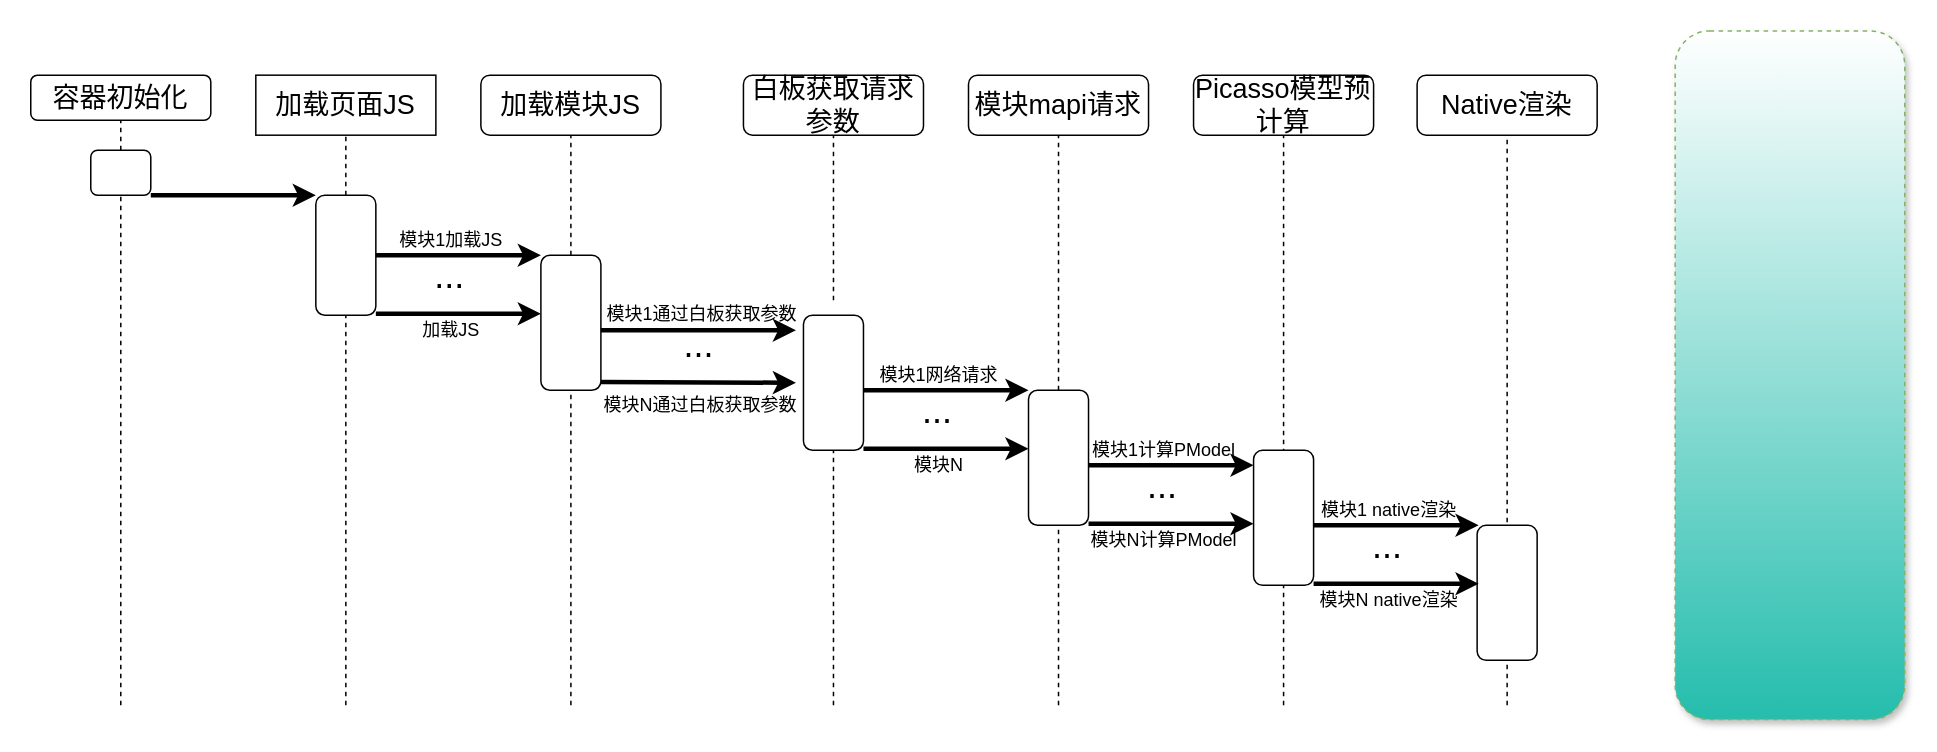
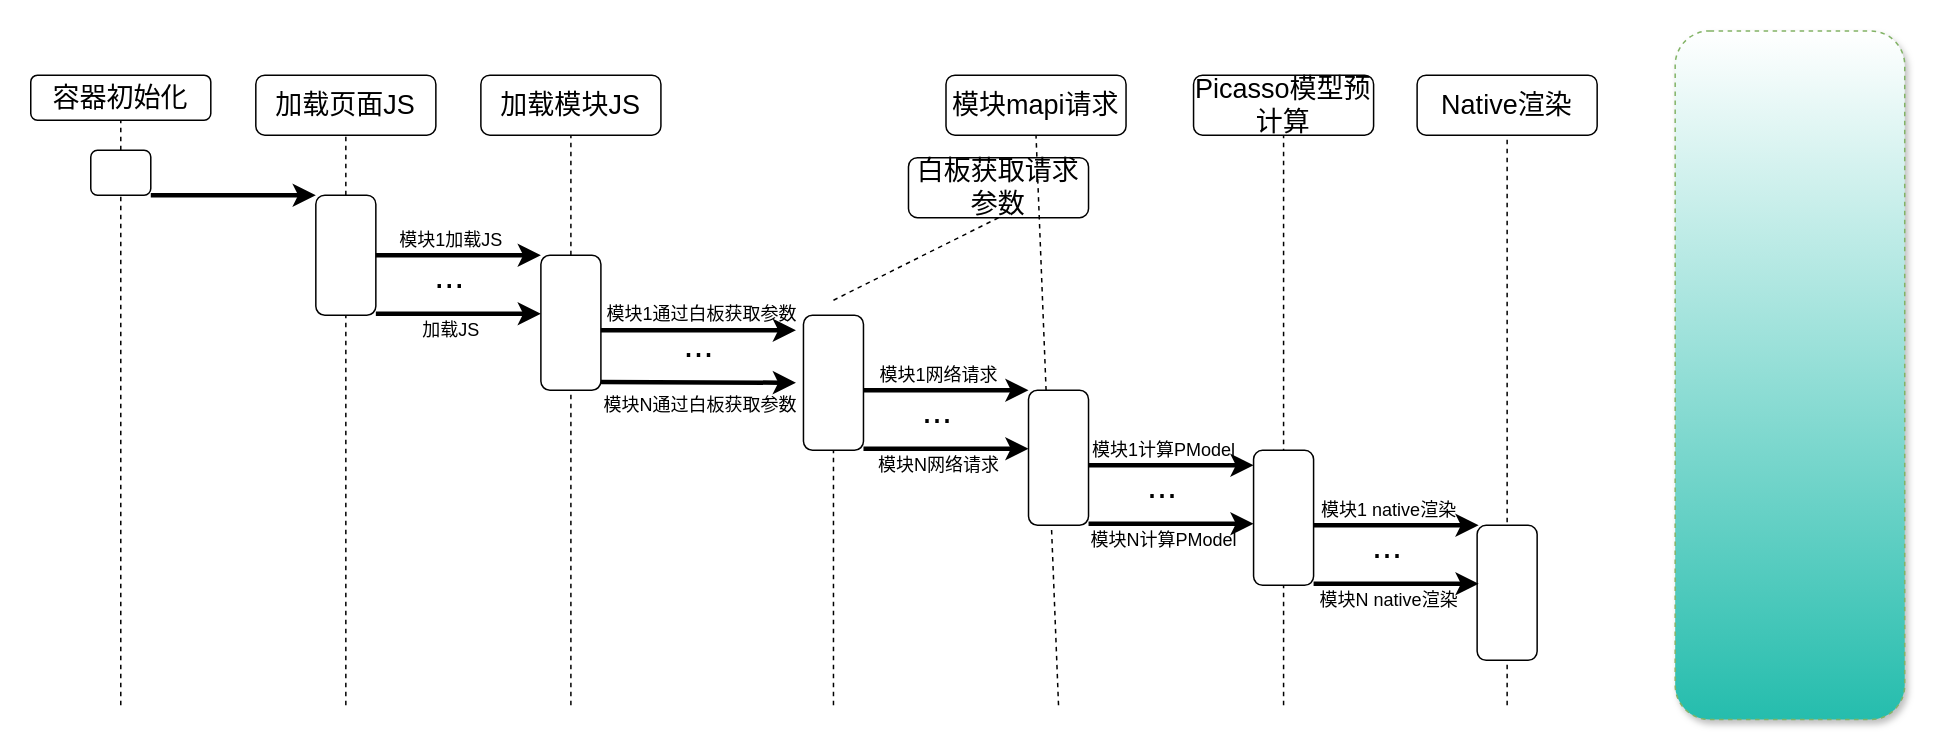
node "加载页面JS": shape rectangle -> rounded rectangle
node "白板获取请求参数": moved (833, 105) -> (998, 188)
node "模块mapi请求": moved (1058, 105) -> (1036, 105)
node "模块N": label "模块N" -> "模块N网络请求"
